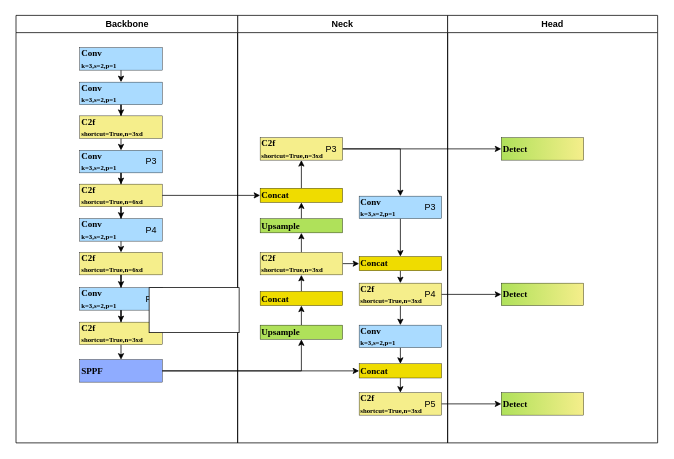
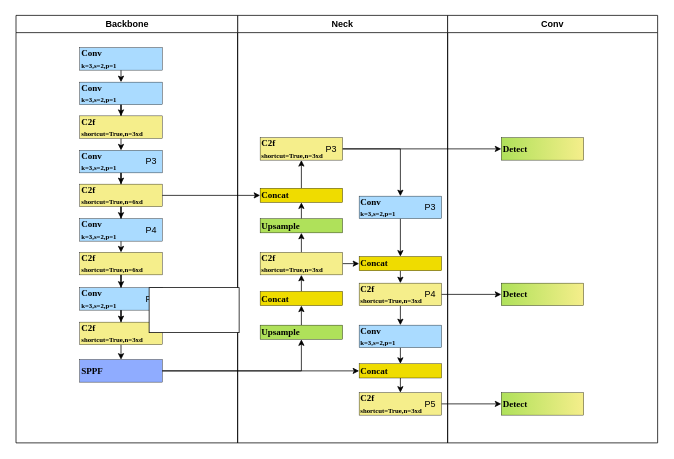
node "Head": label "Head" -> "Conv"
